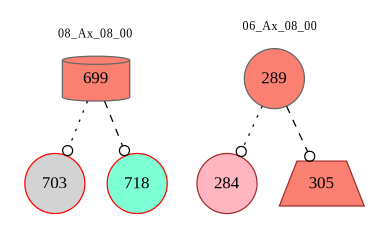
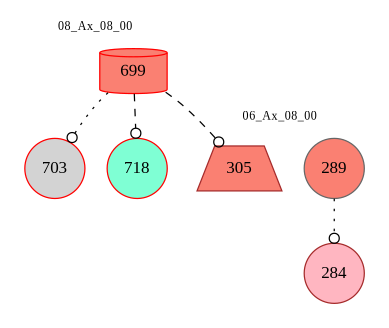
node "699": color gray40 -> red
edge "289" -> "305": now "699" -> "305"
